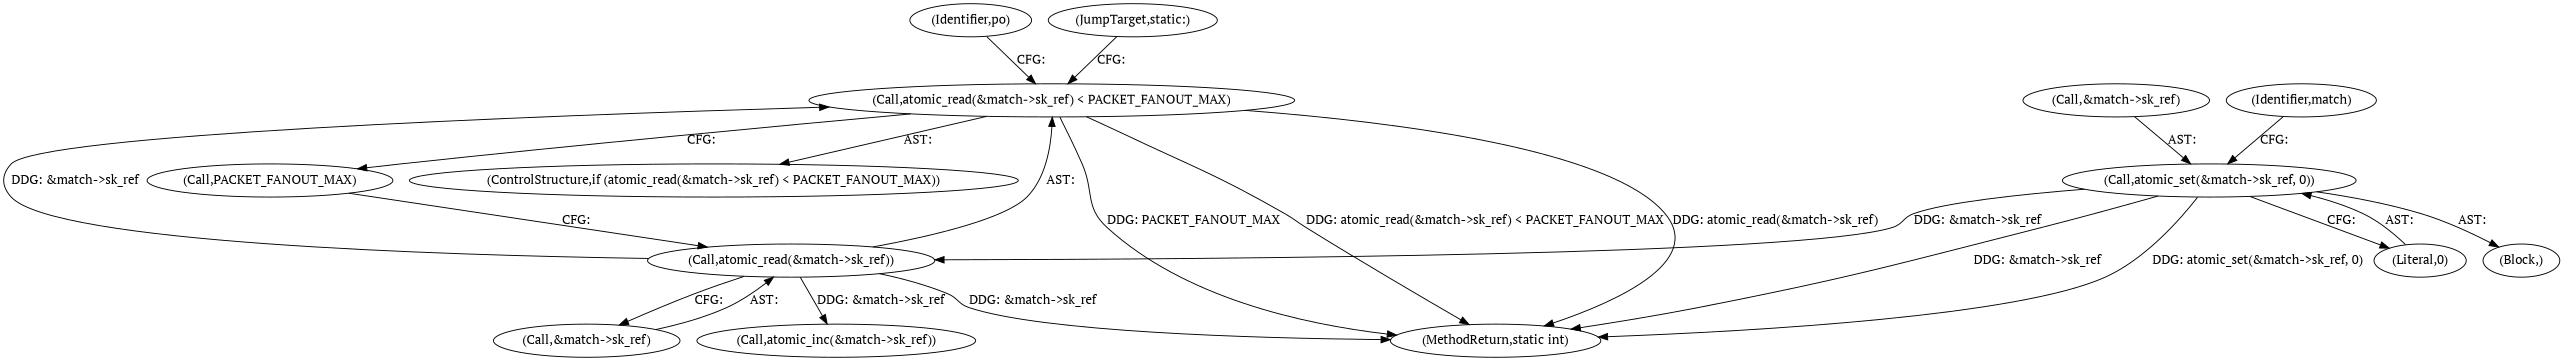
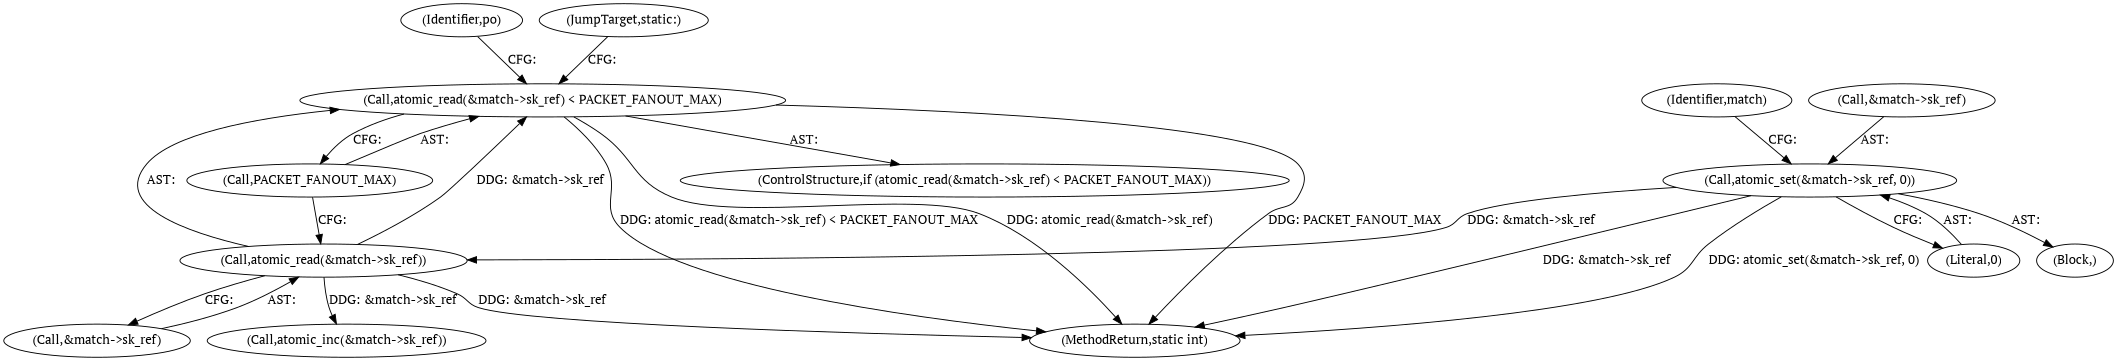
edge "(Call,PACKET_FANOUT_MAX)" -> "(Call,atomic_read(&match->sk_ref) < PACKET_FANOUT_MAX)": added, label "AST:"
